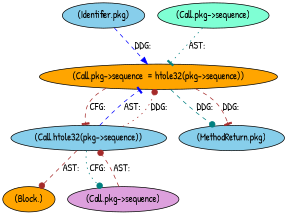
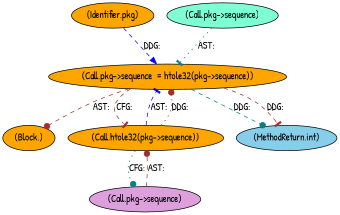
node "(Identifier,pkg)": fillcolor skyblue -> orange
node "(Call,htole32(pkg->sequence))": fillcolor skyblue -> orange
node "(MethodReturn,pkg)": label "(MethodReturn,pkg)" -> "(MethodReturn,int)"
edge "(Call,htole32(pkg->sequence))" -> "(Block,)": now "(Call,pkg->sequence  = htole32(pkg->sequence))" -> "(Block,)"
